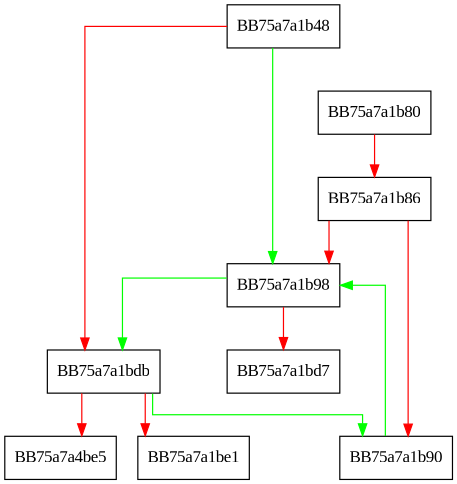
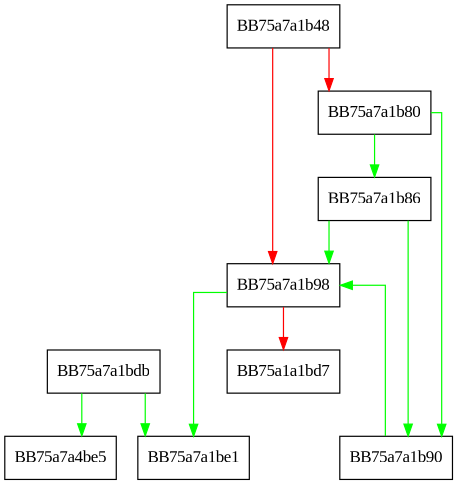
edge "BB75a7a1b48" -> "BB75a7a1bdb": now "BB75a7a1b48" -> "BB75a7a1b80"
edge "BB75a7a1b48" -> "BB75a7a1b98": color green -> red
edge "BB75a7a1b80" -> "BB75a7a1b86": color red -> green
edge "BB75a7a1b86" -> "BB75a7a1b98": color red -> green
edge "BB75a7a1b98" -> "BB75a7a1bdb": now "BB75a7a1b98" -> "BB75a7a1be1"
edge "BB75a7a1b86" -> "BB75a7a1b90": color red -> green
node "BB75a7a1bd7": label "BB75a7a1bd7" -> "BB75a1a1bd7"
edge "BB75a7a1bdb" -> "BB75a7a4be5": color red -> green
edge "BB75a7a1bdb" -> "BB75a7a1be1": color red -> green
edge "BB75a7a1bdb" -> "BB75a7a1b90": now "BB75a7a1b80" -> "BB75a7a1b90"
